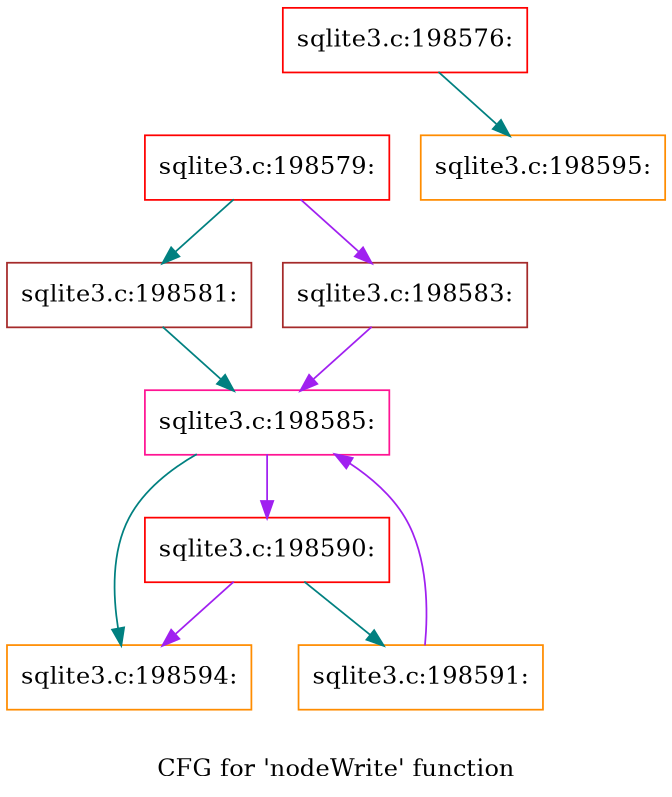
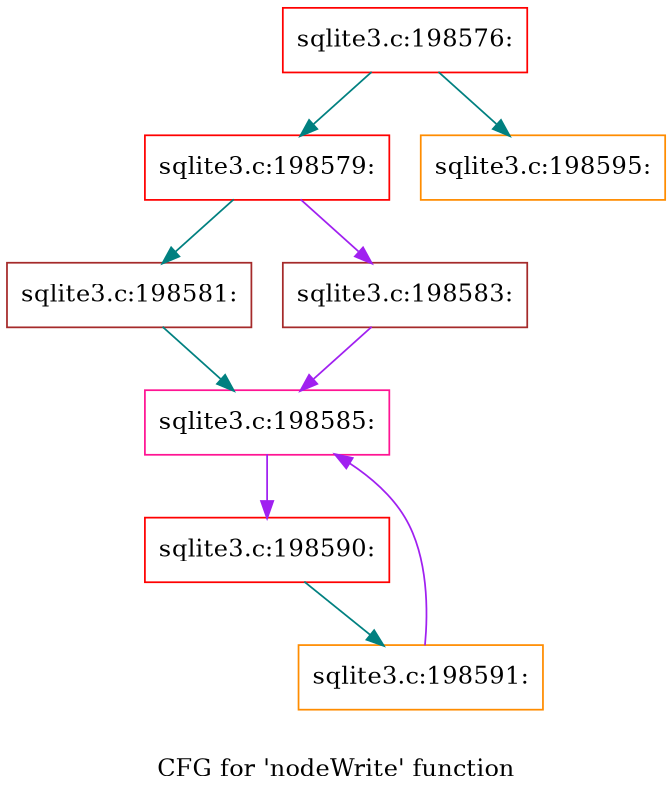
edge "sqlite3.c:198576:" -> "sqlite3.c:198579:": added
node "sqlite3.c:198594:": removed
